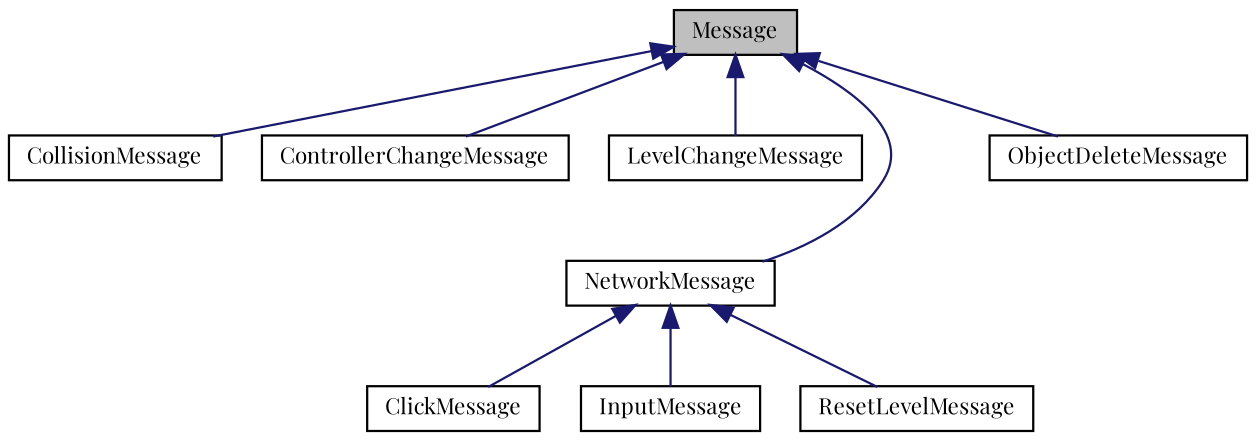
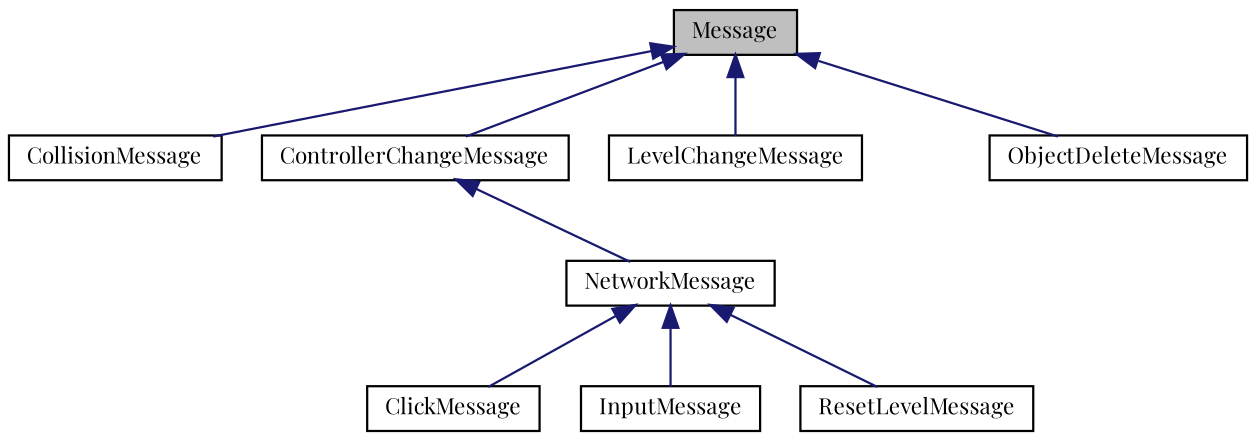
edge "NetworkMessage" -> "Message": now "NetworkMessage" -> "ControllerChangeMessage"
